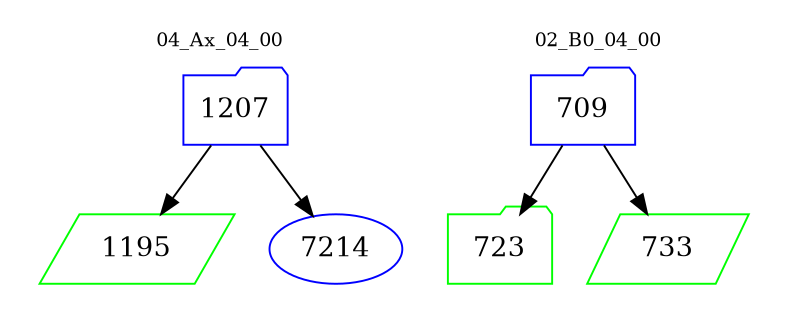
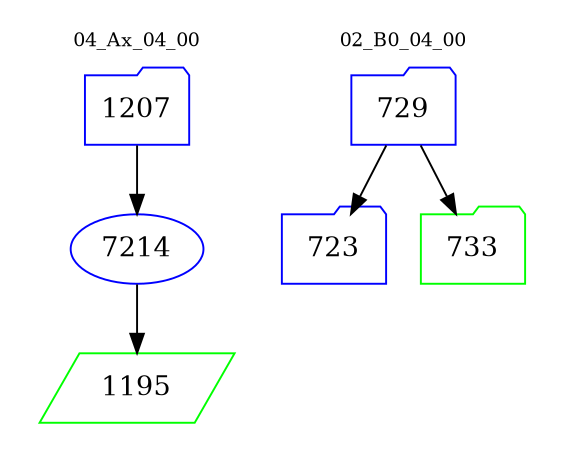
node "709": label "709" -> "729"
edge "1207" -> "1195": now "7214" -> "1195"
node "723": color green -> blue
node "733": shape parallelogram -> folder
